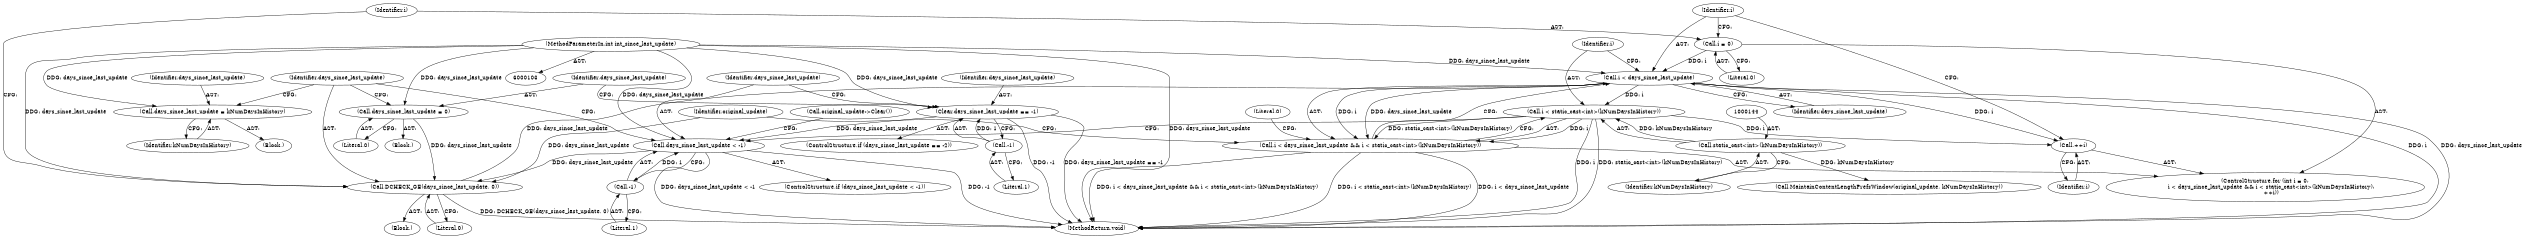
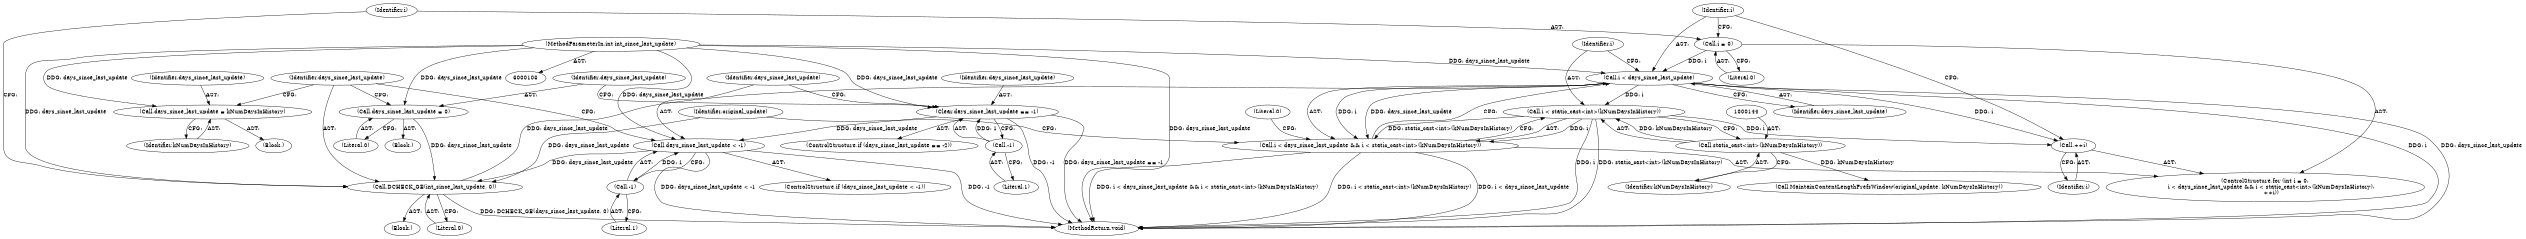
node "(Call,original_update->Clear())": removed
edge "(Call,i < static_cast<int>(kNumDaysInHistory))" -> "(Call,days_since_last_update < -1)": now "(Call,i < static_cast<int>(kNumDaysInHistory))" -> "(Call,static_cast<int>(kNumDaysInHistory))"
node "(Call,DCHECK_GE(days_since_last_update, 0))": label "(Call,DCHECK_GE(days_since_last_update, 0))" -> "(Call,DCHECK_GE(int_since_last_update, 0))"
